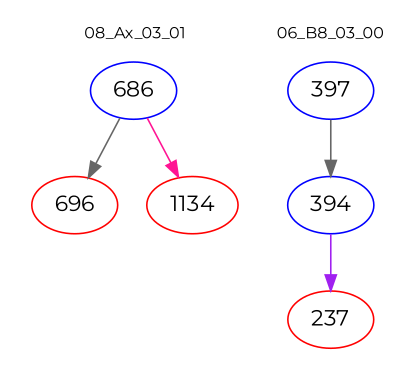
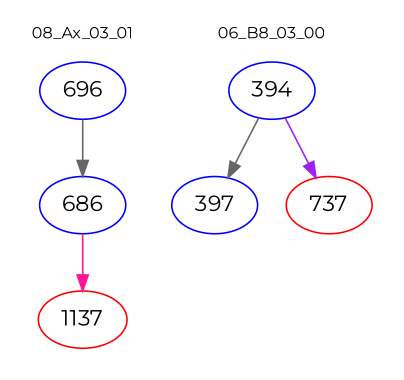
edge "397" -> "394": reversed
edge "686" -> "696": reversed
node "696": color red -> blue
node "1134": label "1134" -> "1137"
node "237": label "237" -> "737"
